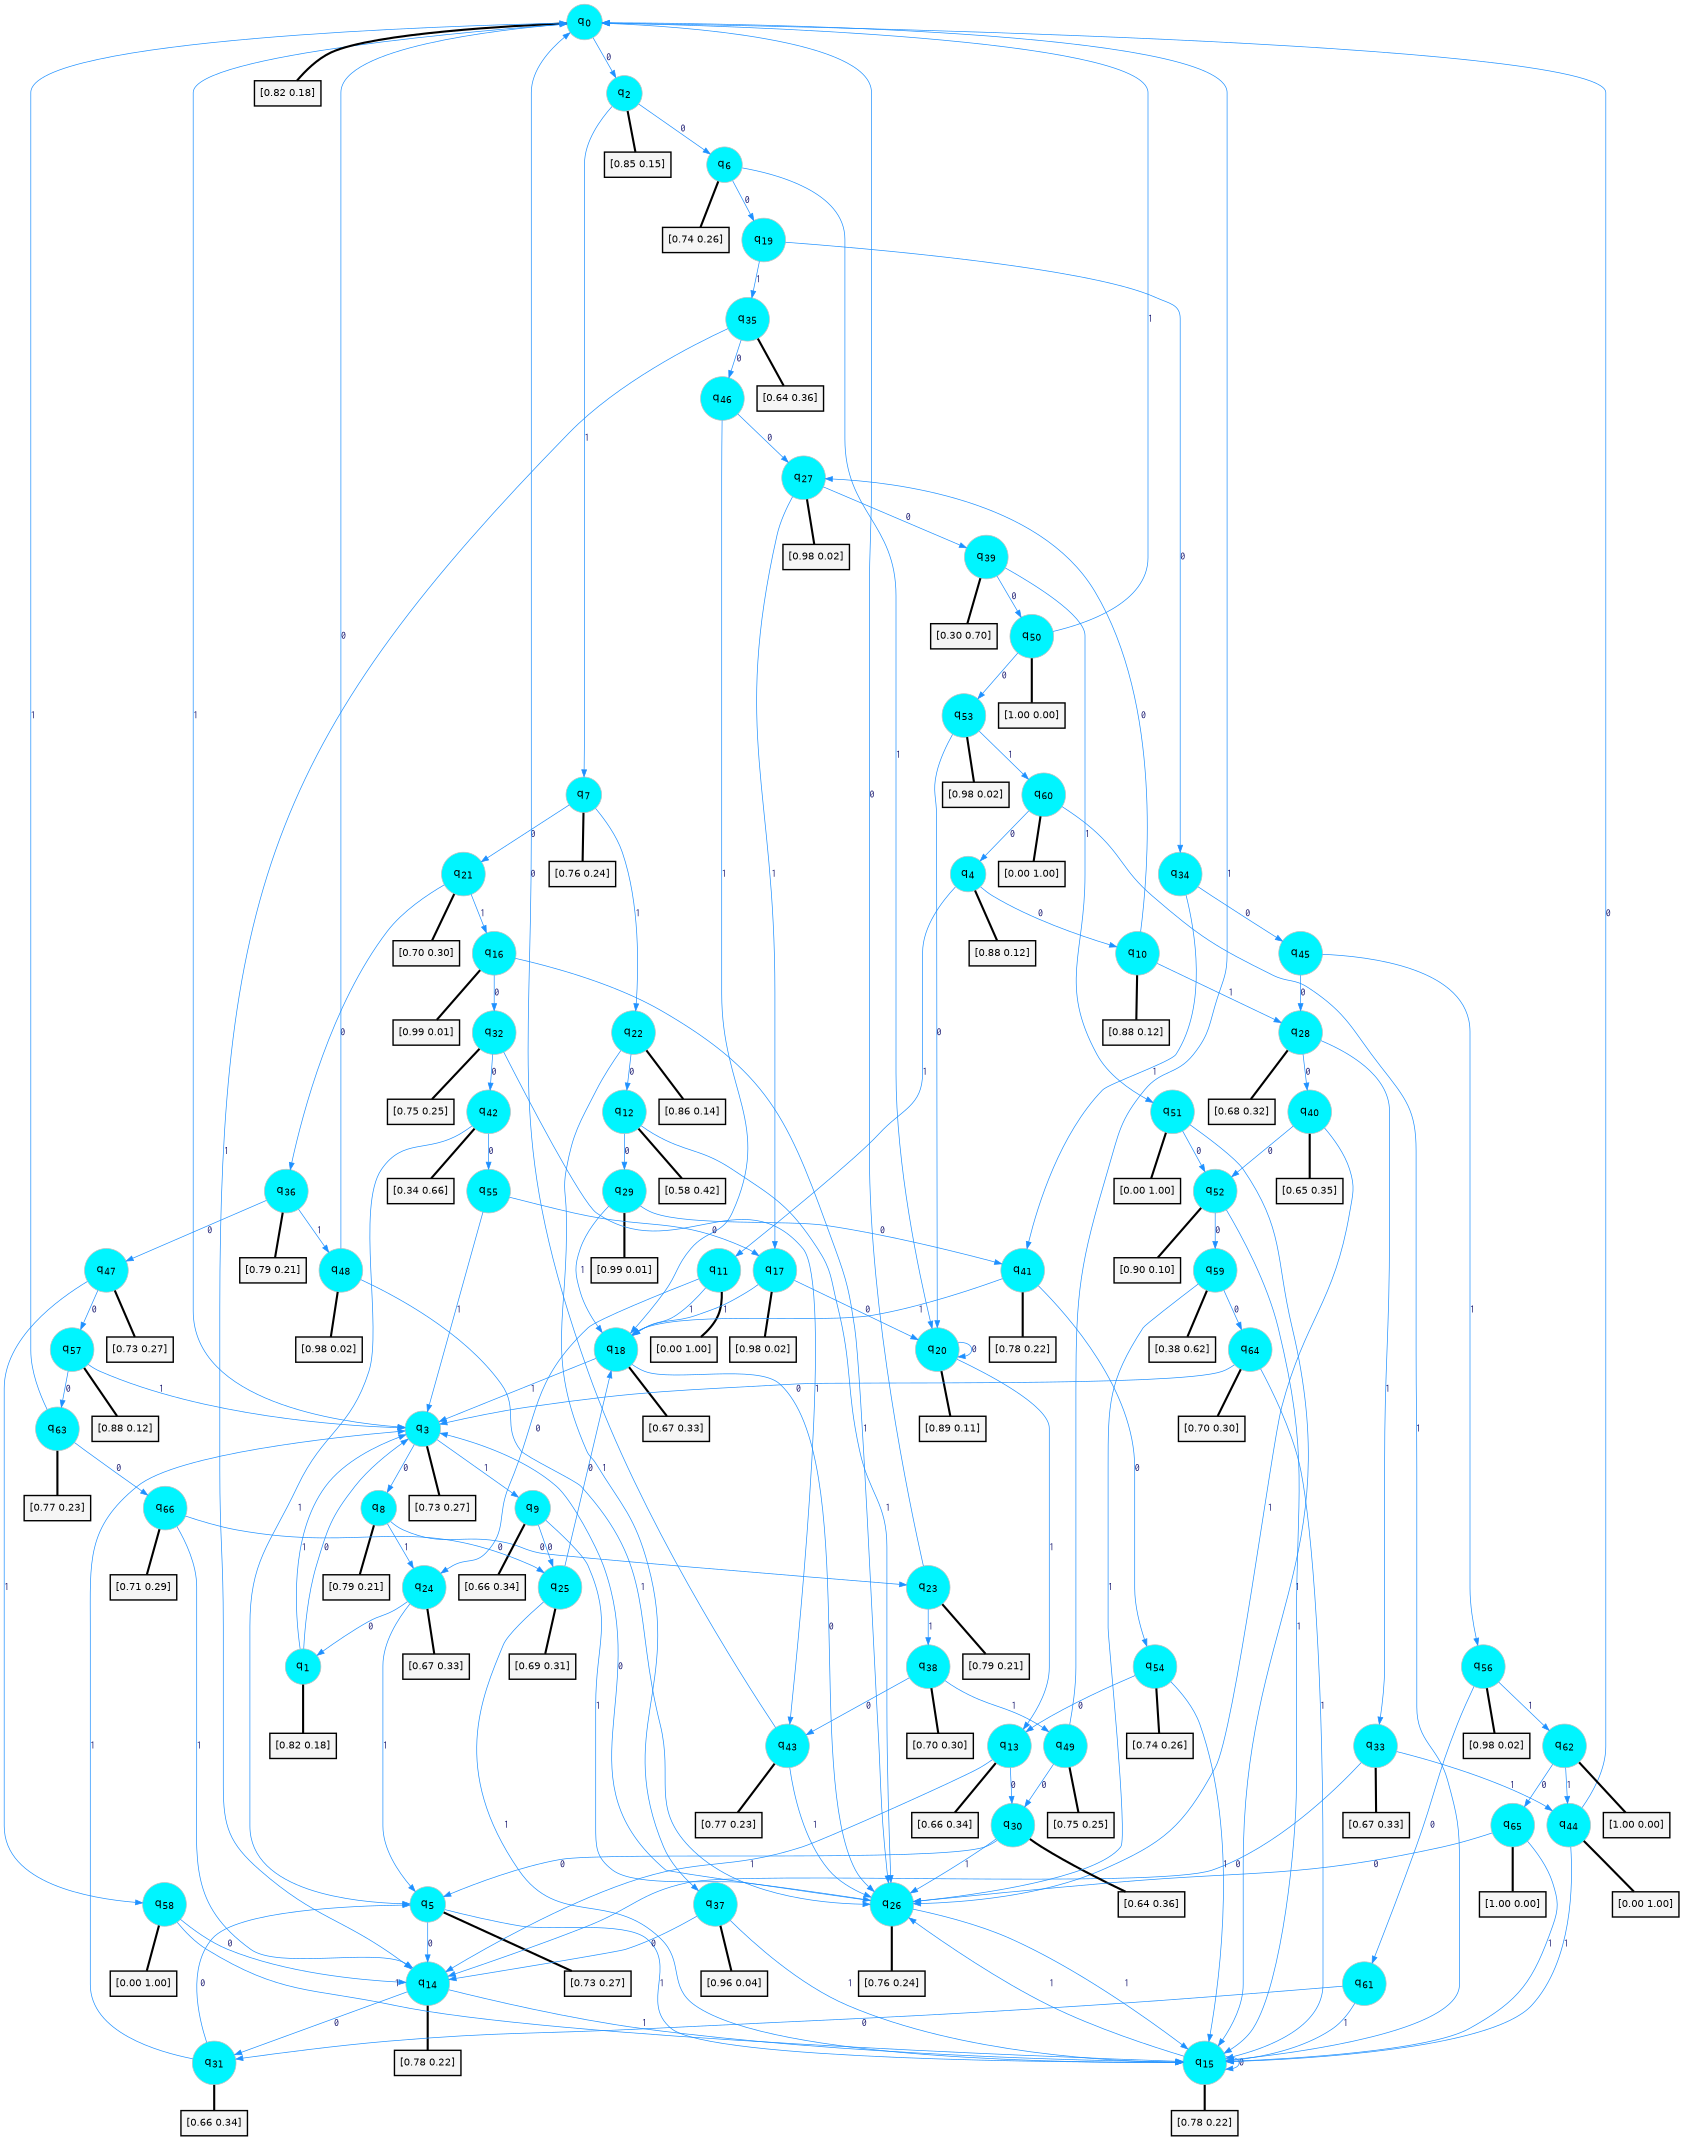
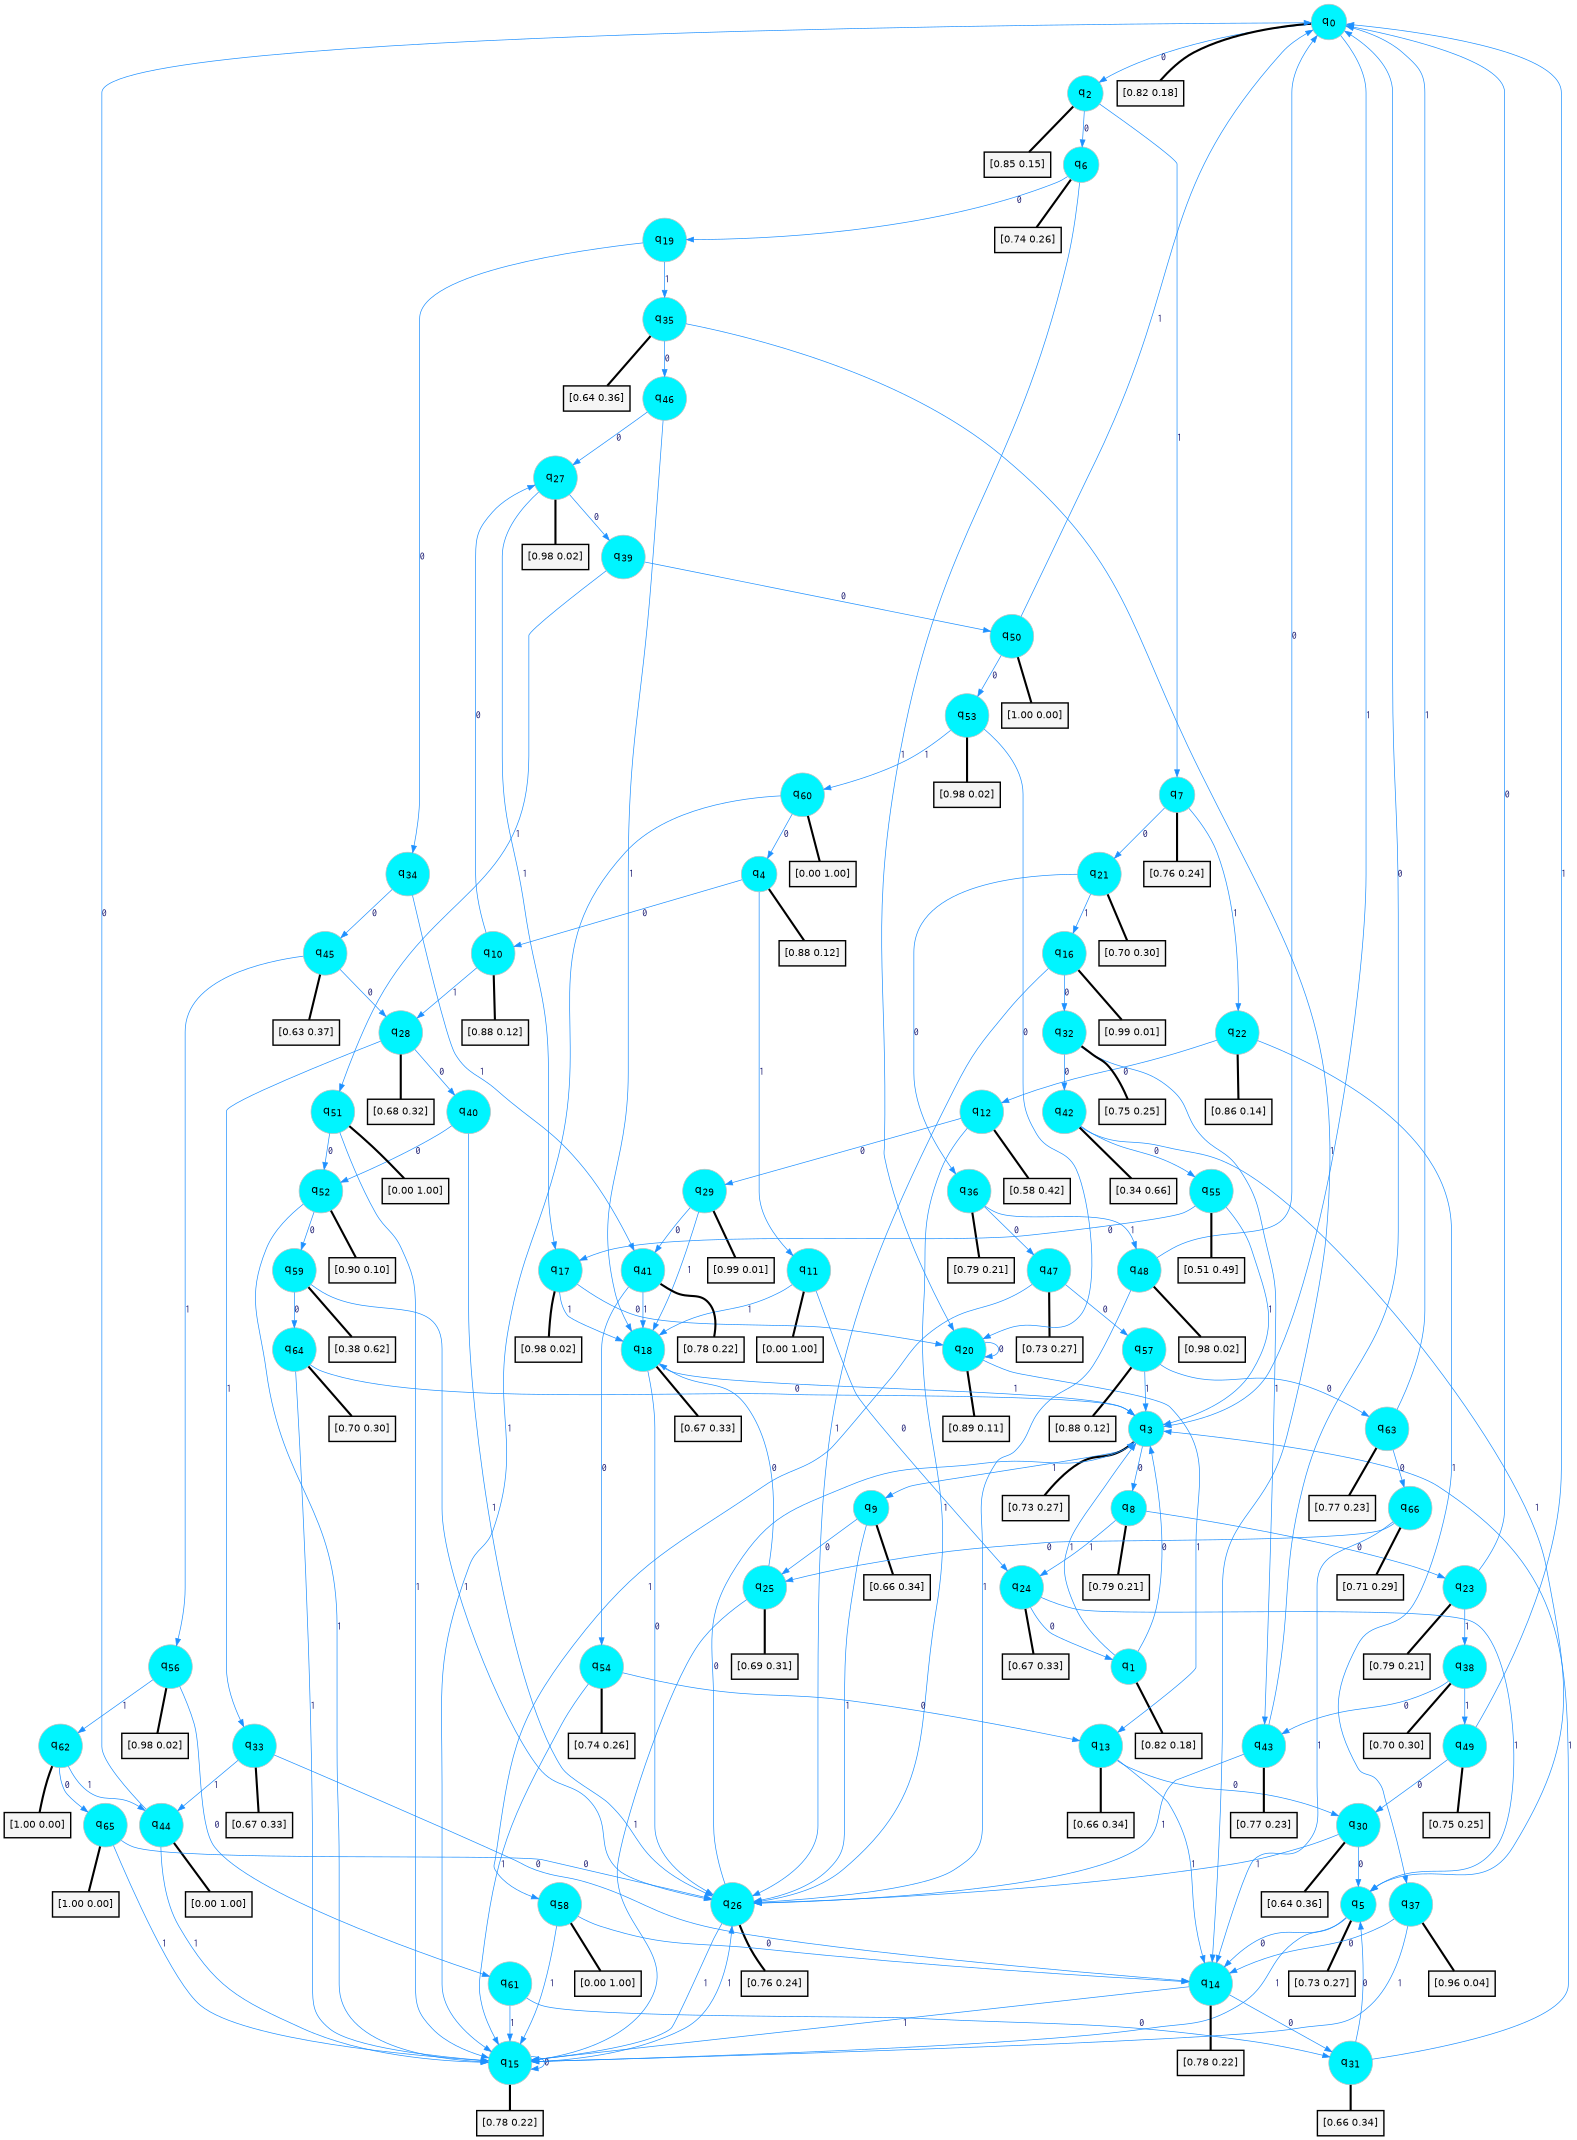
node "[0.30 0.70]": removed
node "[0.63 0.37]": added
node "[0.65 0.35]": removed
node "[0.51 0.49]": added
